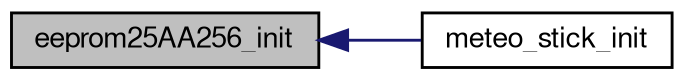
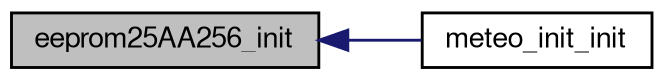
node "meteo_stick_init": label "meteo_stick_init" -> "meteo_init_init"
